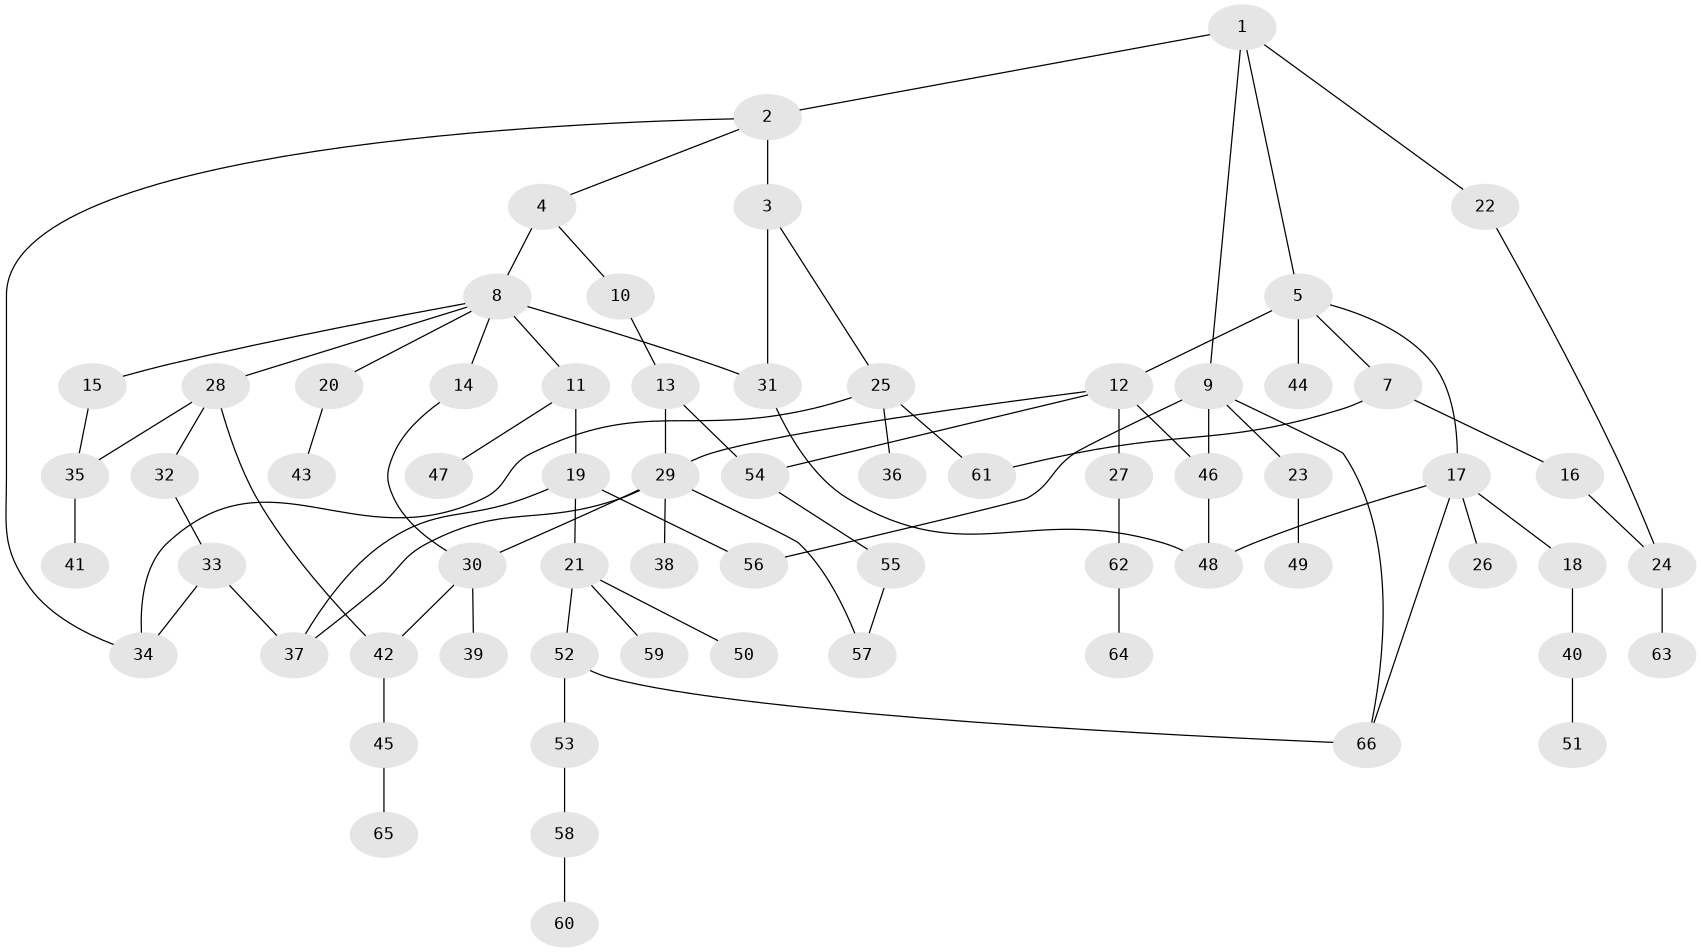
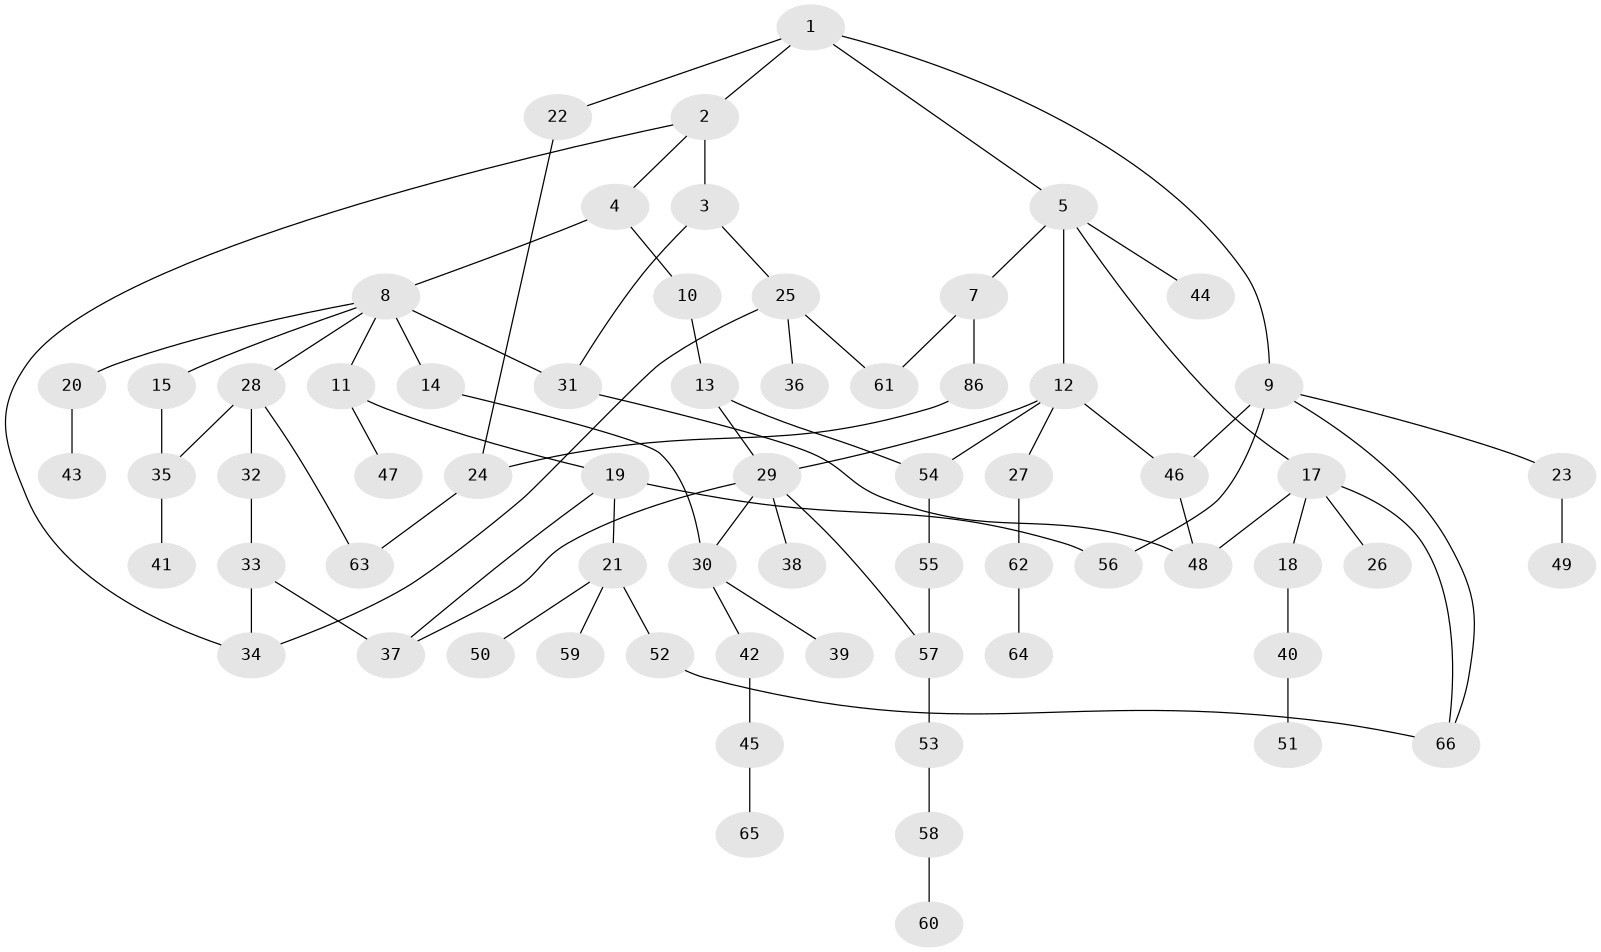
node "16": label "16" -> "86"
edge "28" -- "42": now "28" -- "63"
edge "52" -- "53": now "57" -- "53"
